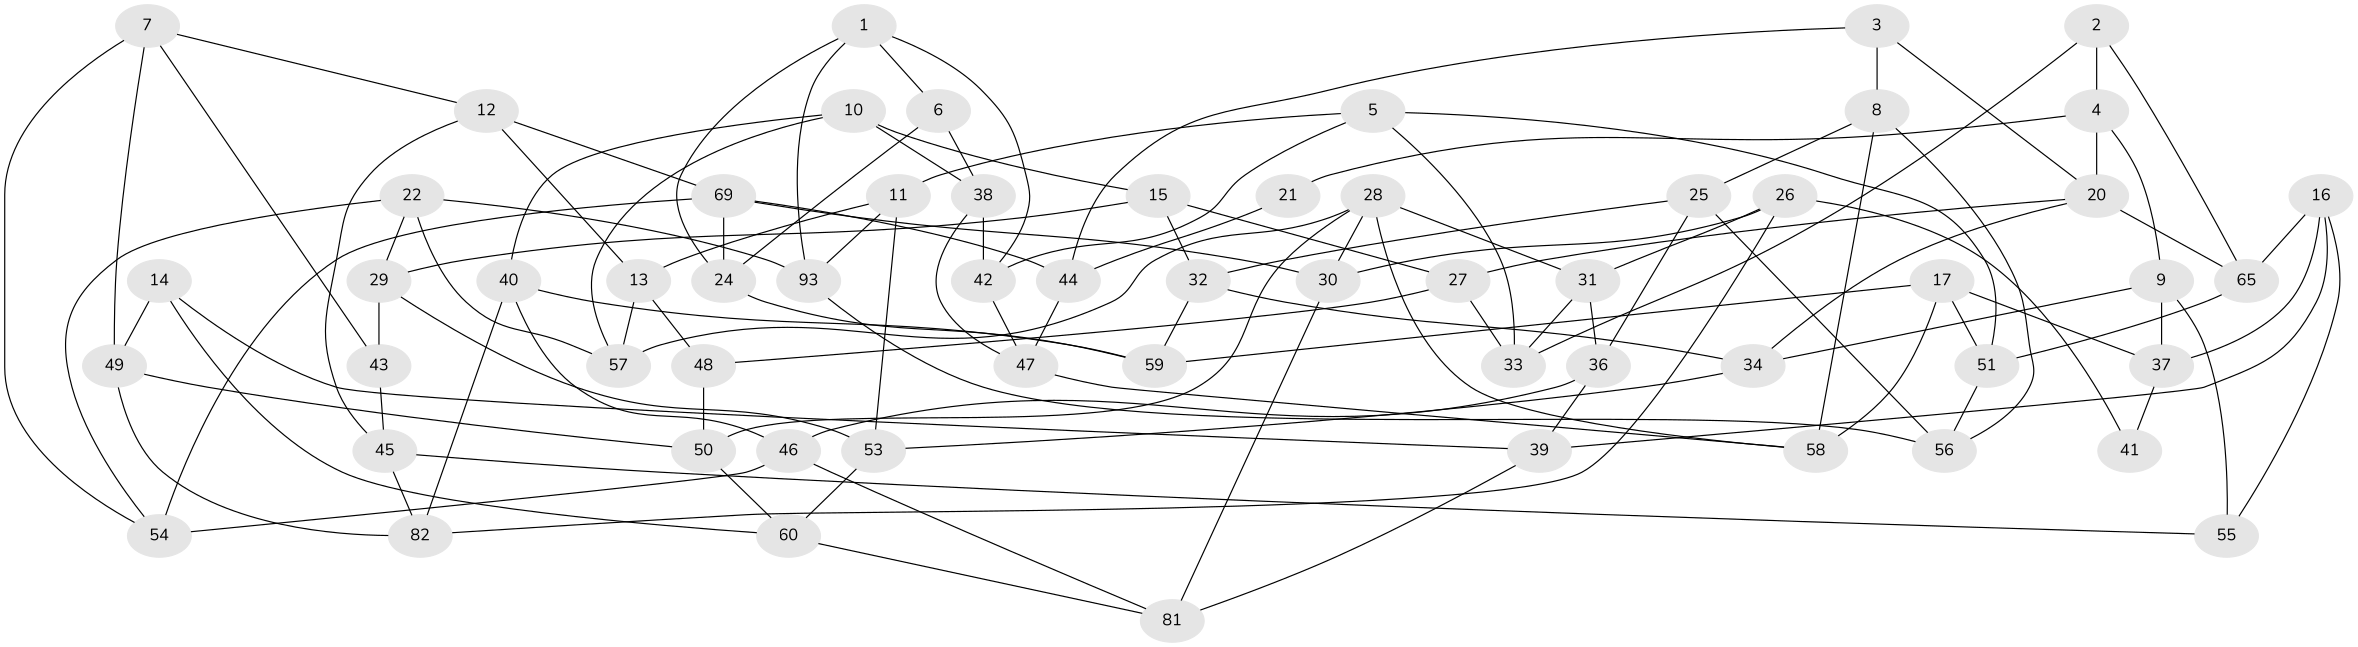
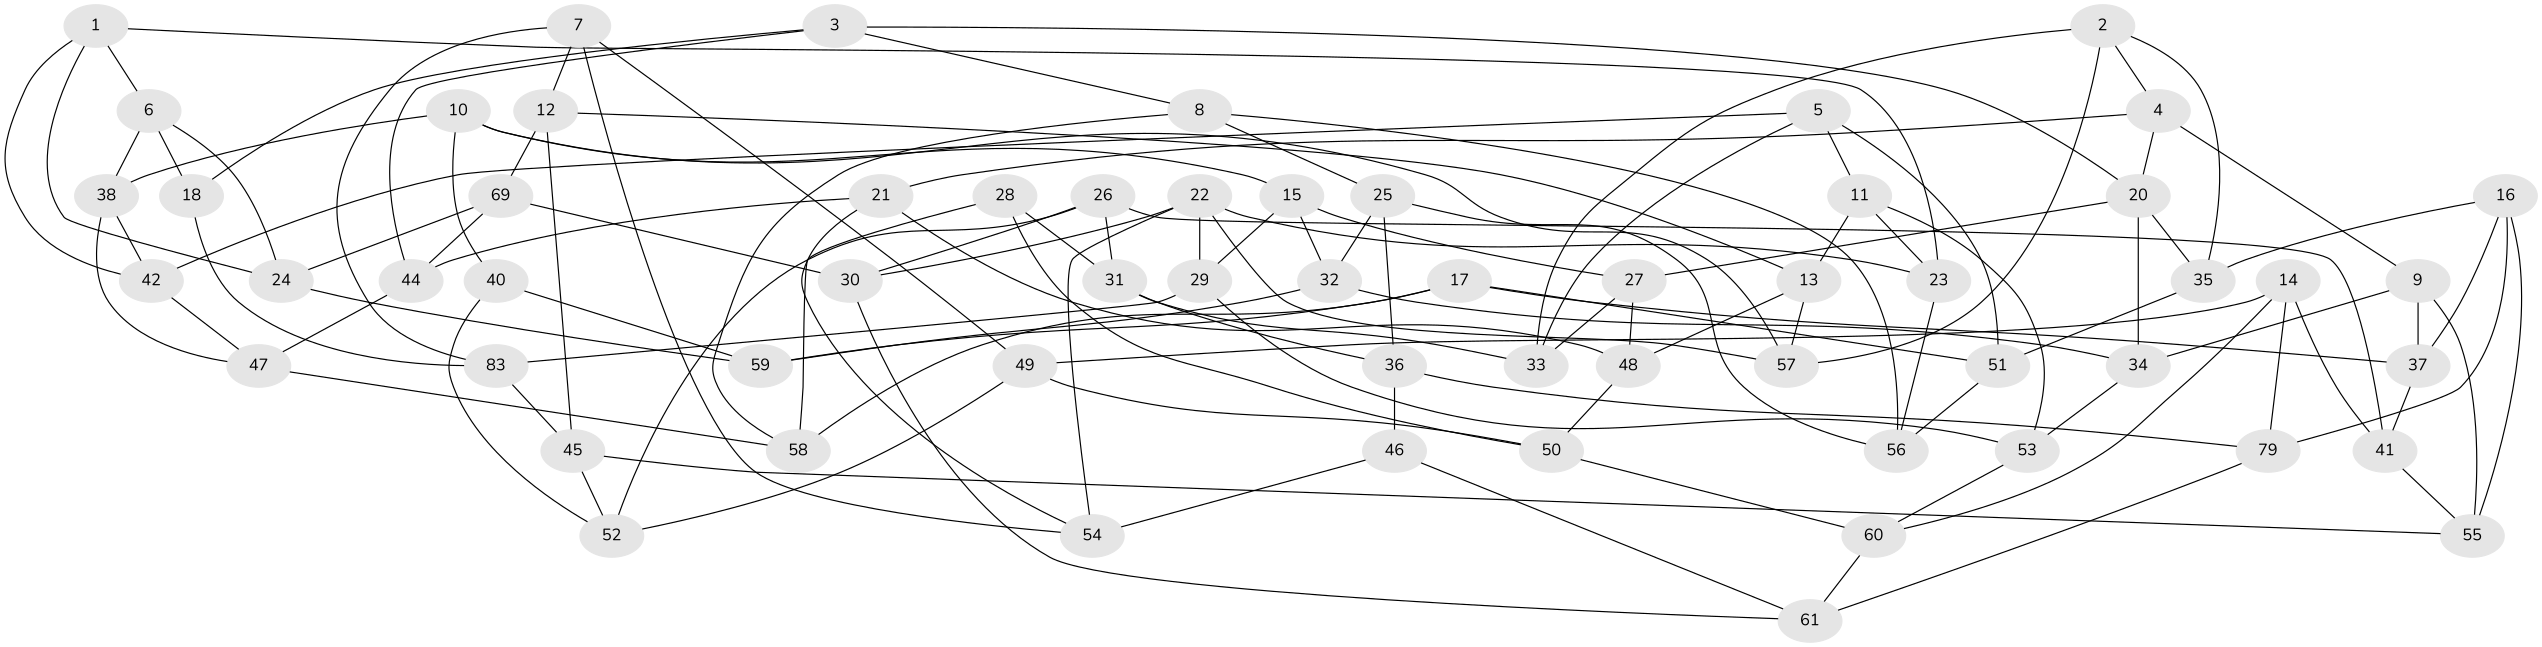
node "18": added
edge "28" -- "30": now "22" -- "30"
edge "69" -- "54": now "21" -- "54"
node "93": label "93" -> "23"
node "65": label "65" -> "35"
edge "28" -- "57": now "2" -- "57"
edge "21" -- "48": added
node "43": label "43" -> "83"
edge "14" -- "41": added
edge "40" -- "46": removed
node "39": label "39" -> "79"
edge "41" -- "55": added
node "82": label "82" -> "52"
node "81": label "81" -> "61"
